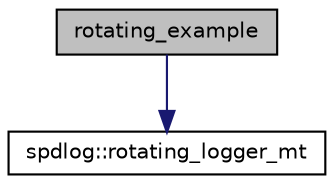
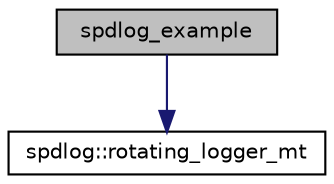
node "rotating_example": label "rotating_example" -> "spdlog_example"
